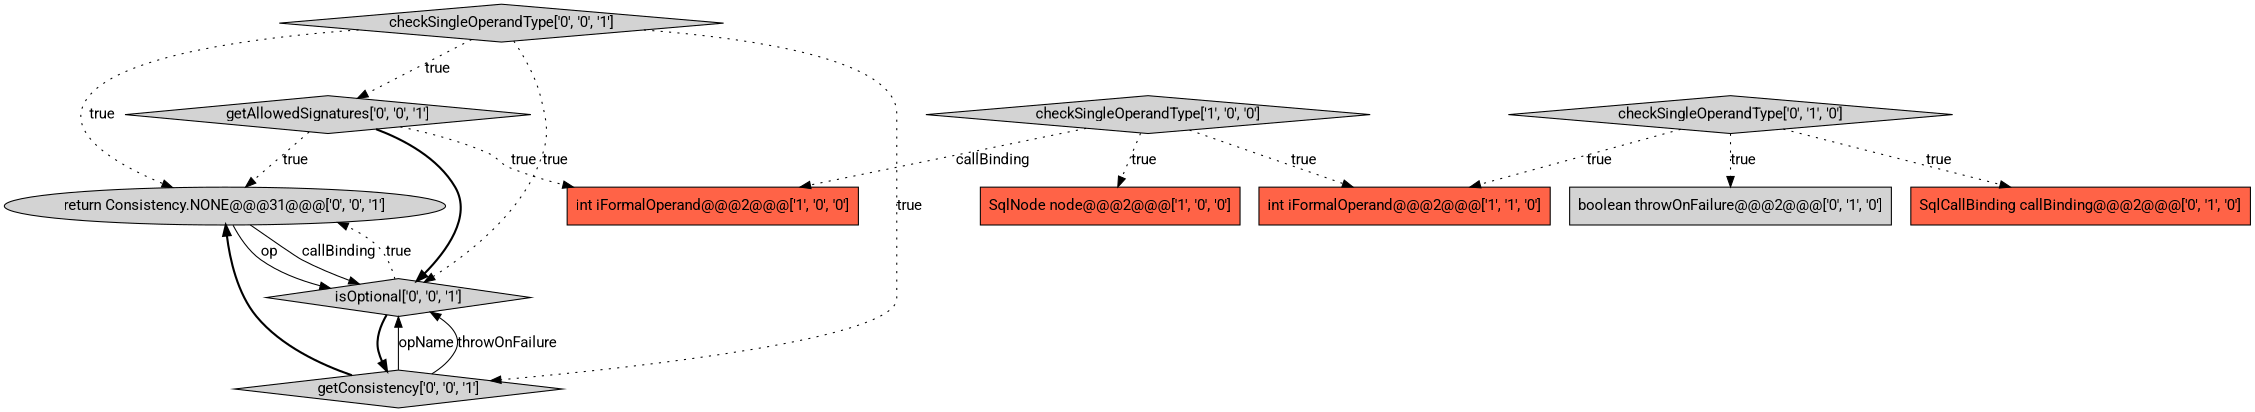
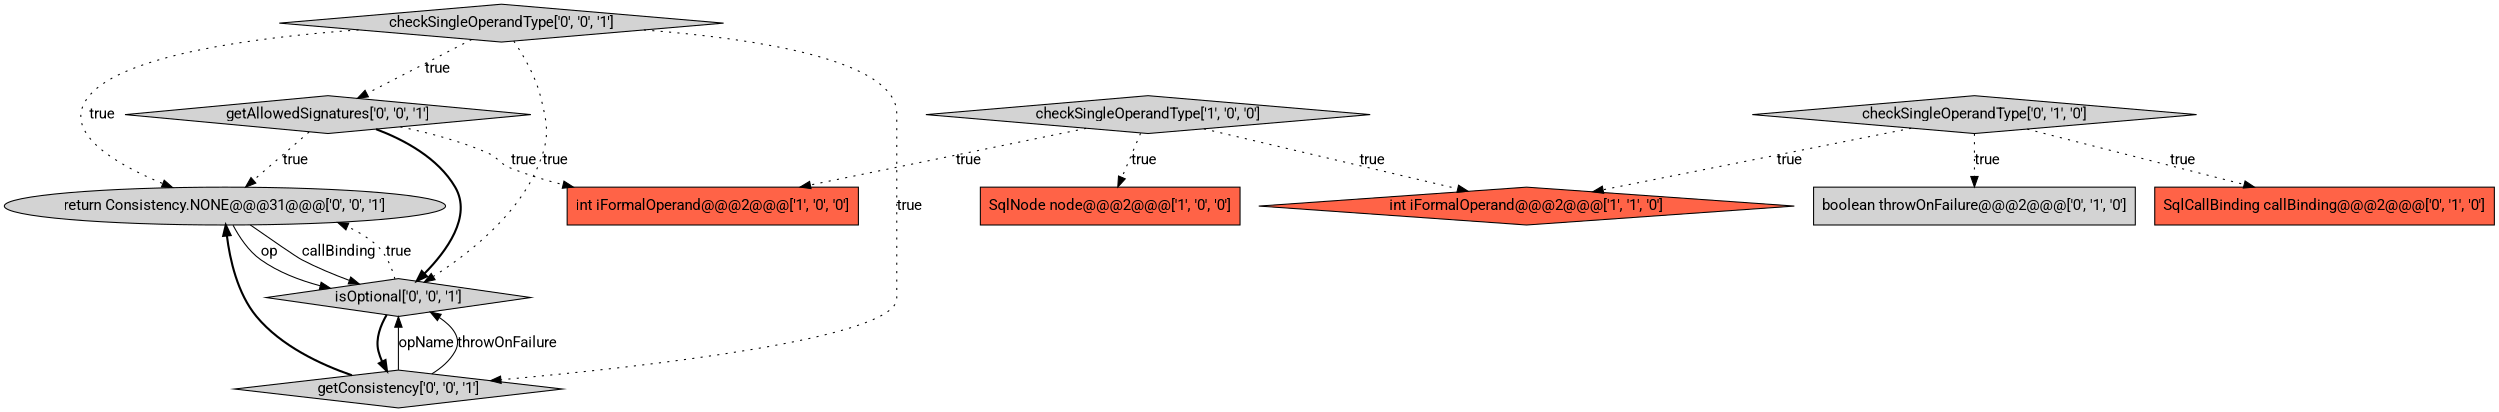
edge "checkSingleOperandType['1', '0', '0']" -> "int iFormalOperand@@@2@@@['1', '0', '0']": label "callBinding" -> "true"
node "int iFormalOperand@@@2@@@['1', '1', '0']": shape box -> diamond
